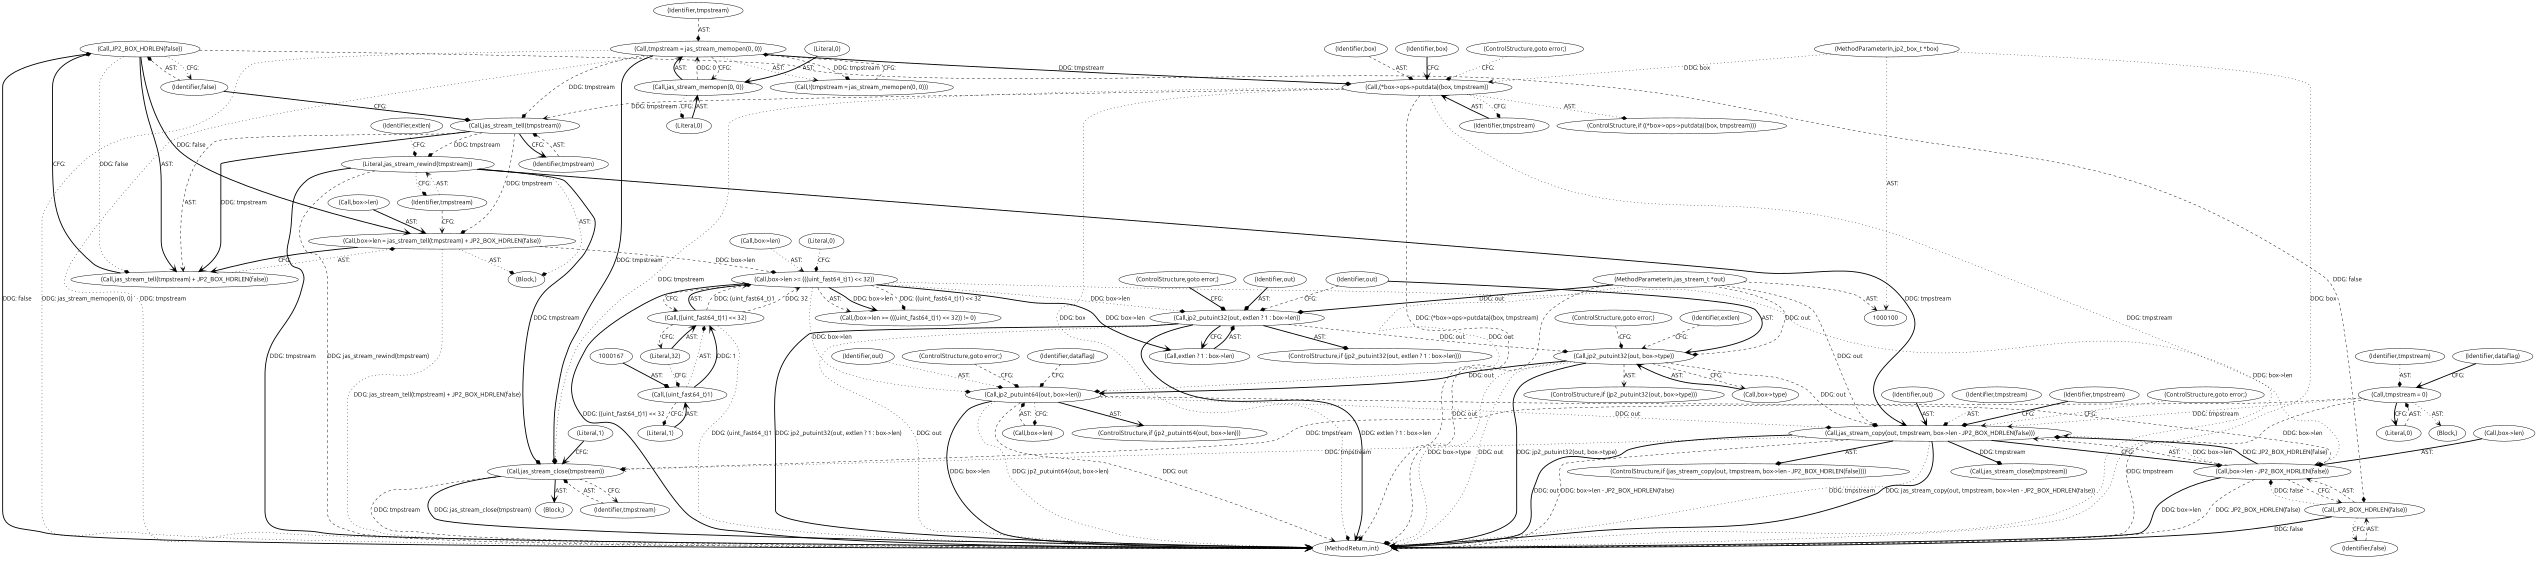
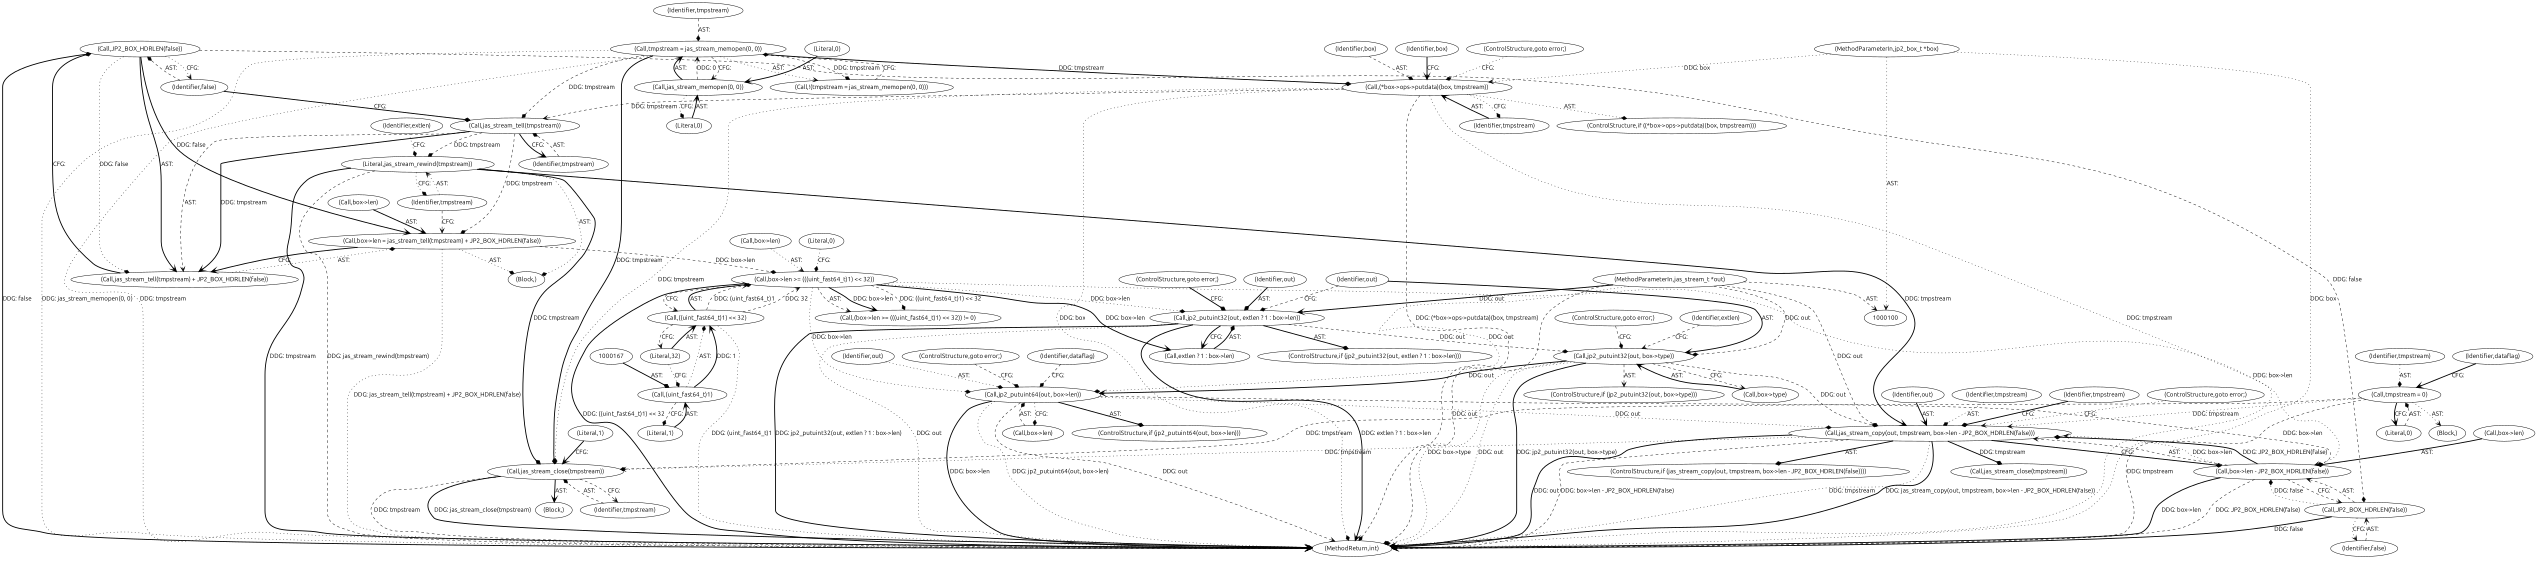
edge "(MethodParameterIn,jas_stream_t *out)" -> "(Call,jp2_putuint32(out, extlen ? 1 : box->len))": arrowhead diamond -> vee
edge "(Call,jp2_putuint64(out, box->len))" -> "(ControlStructure,if (jp2_putuint64(out, box->len)))": arrowhead vee -> diamond
